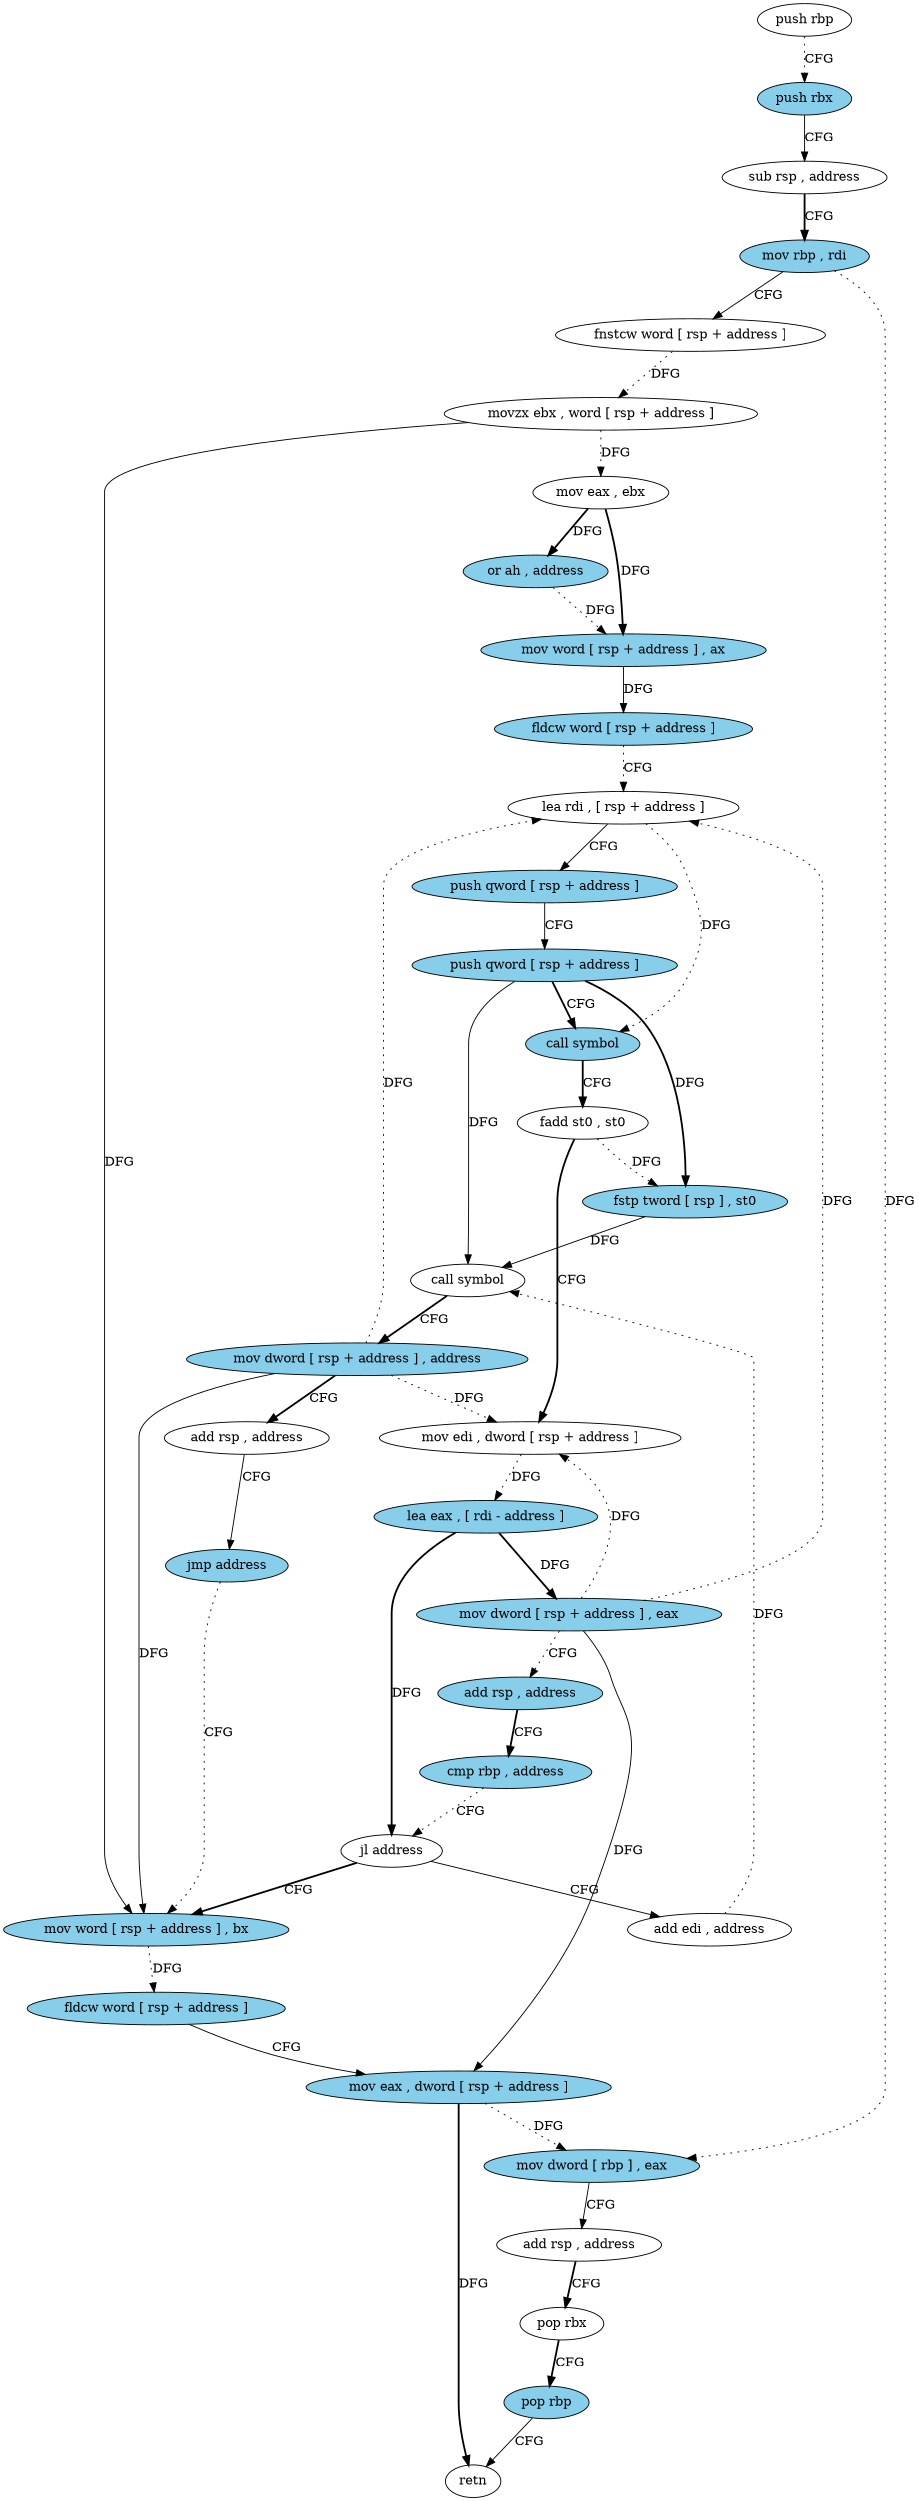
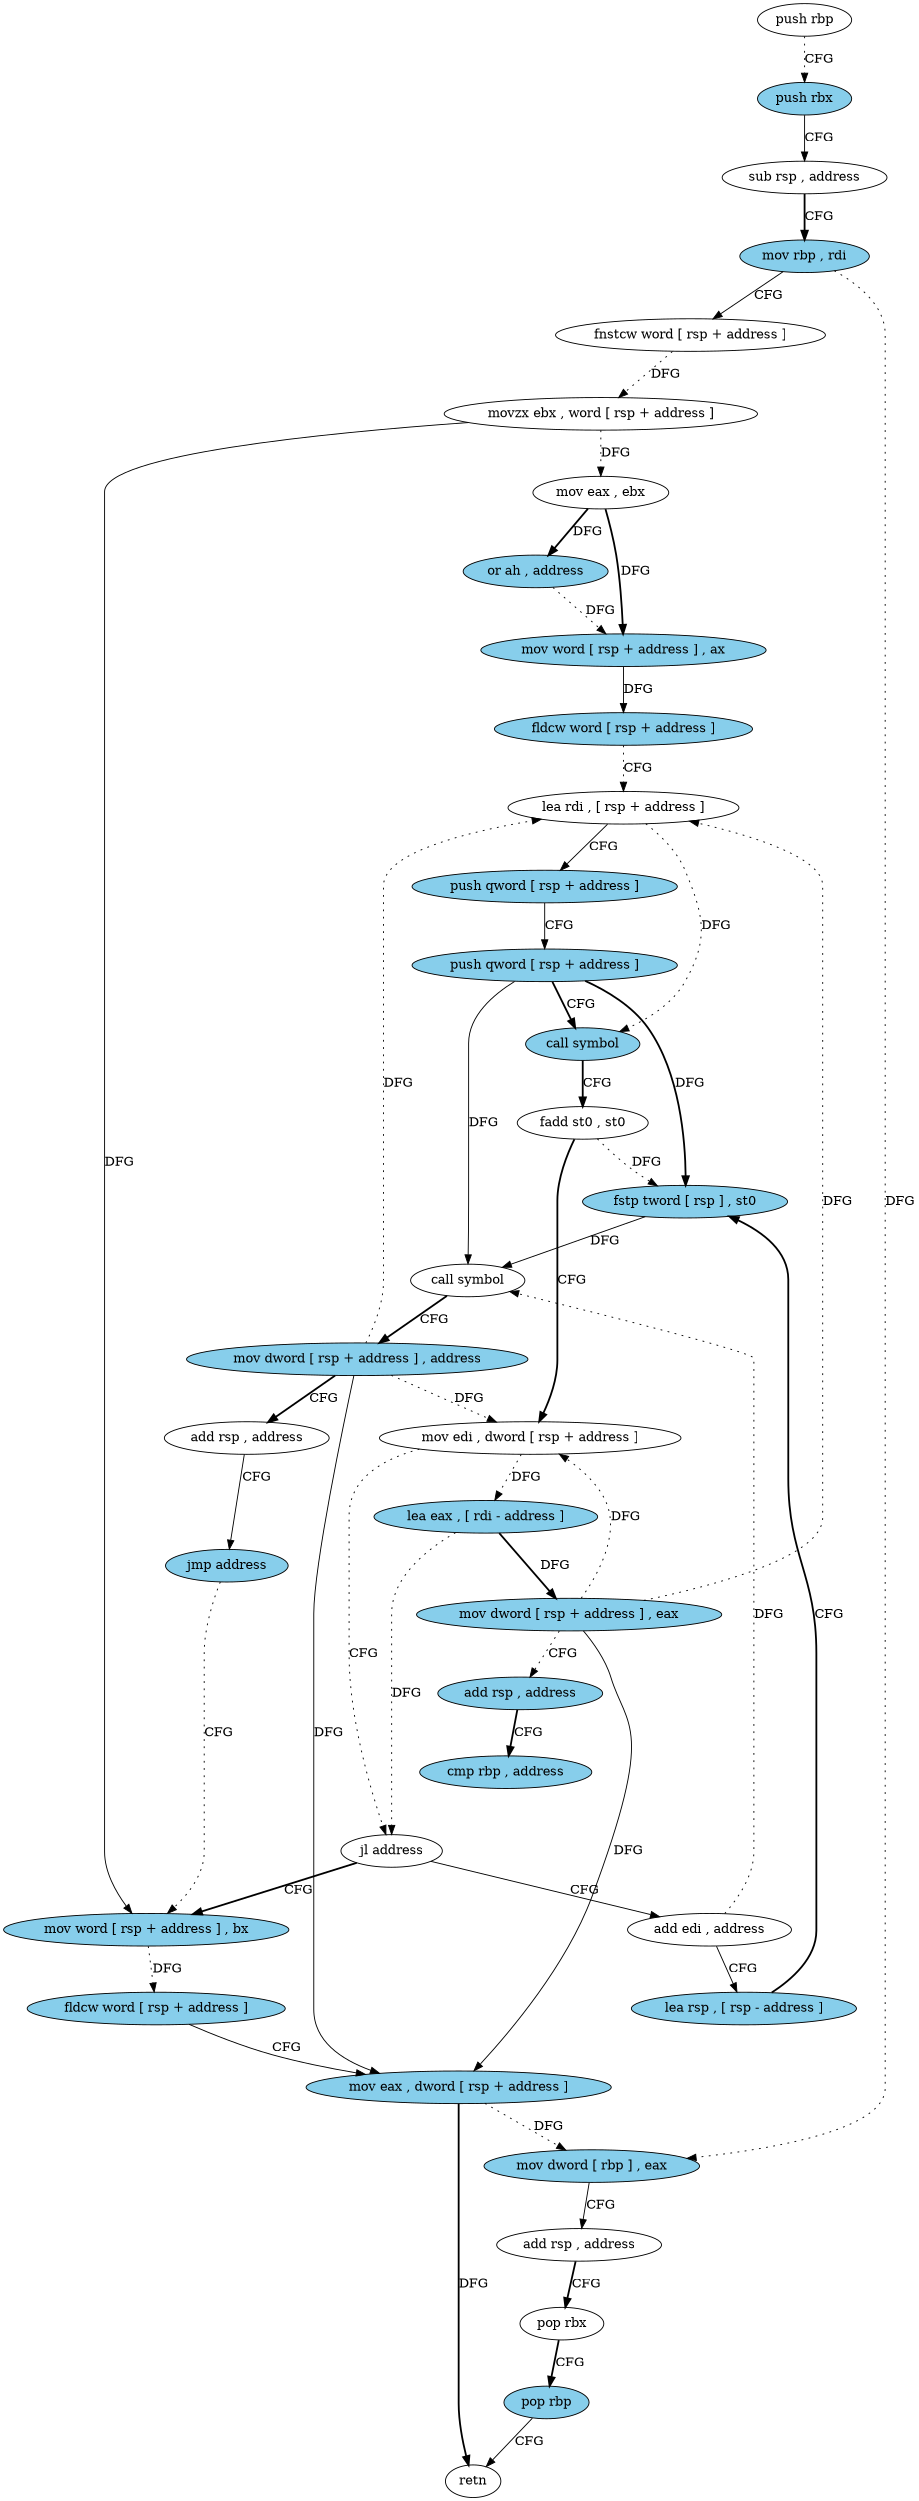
edge "mov dword [ rsp + address ] , address" -> "mov word [ rsp + address ] , bx": now "mov dword [ rsp + address ] , address" -> "mov eax , dword [ rsp + address ]"
edge "lea eax , [ rdi - address ]" -> "jl address": style bold -> dotted
edge "cmp rbp , address" -> "jl address": now "mov edi , dword [ rsp + address ]" -> "jl address"
node "lea rsp , [ rsp - address ]": added
